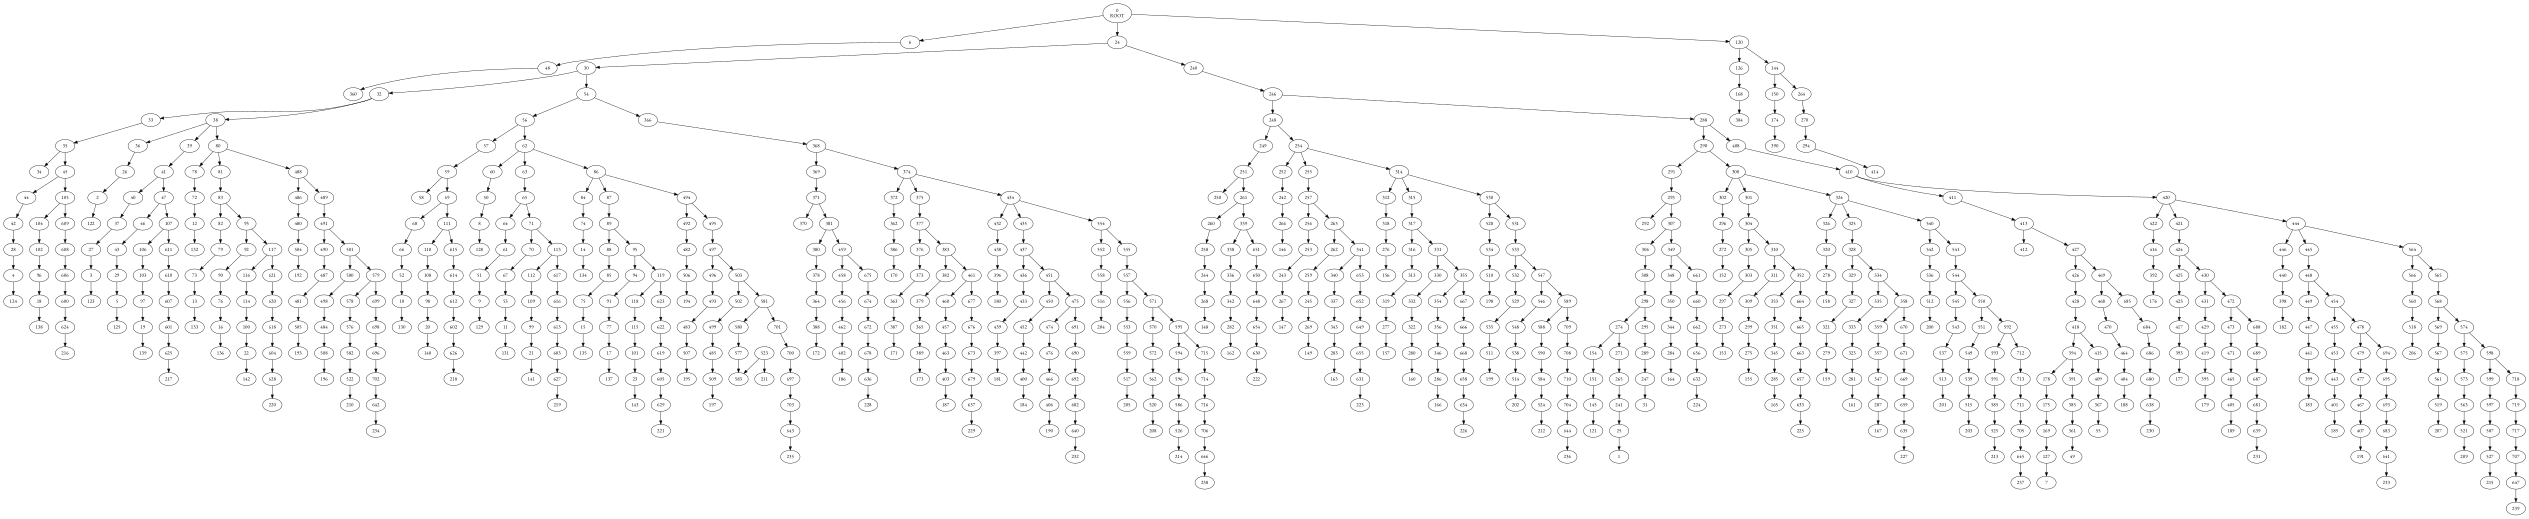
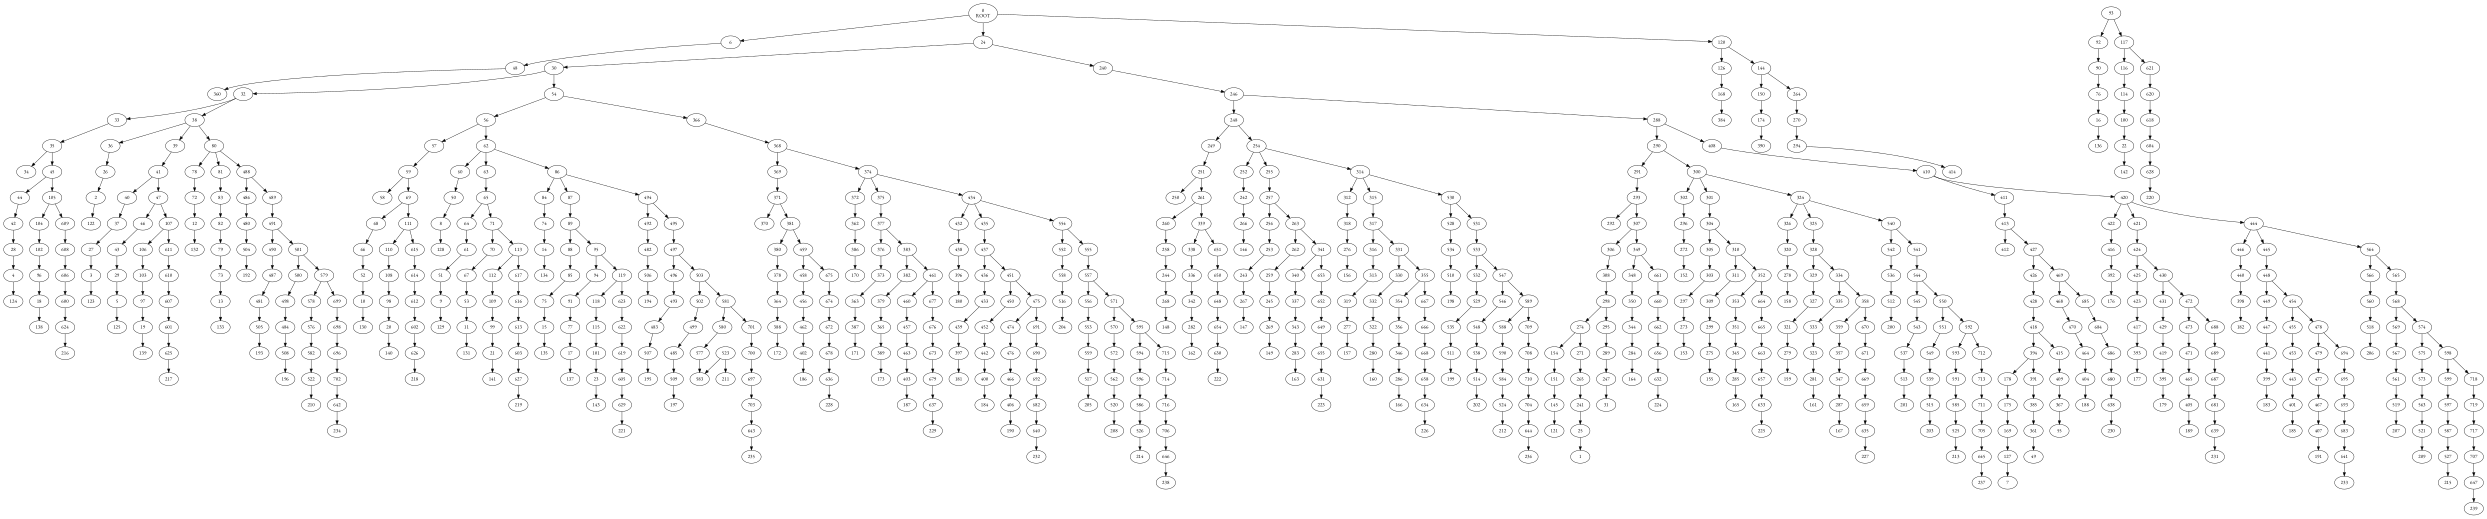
edge "83" -> "93": removed
